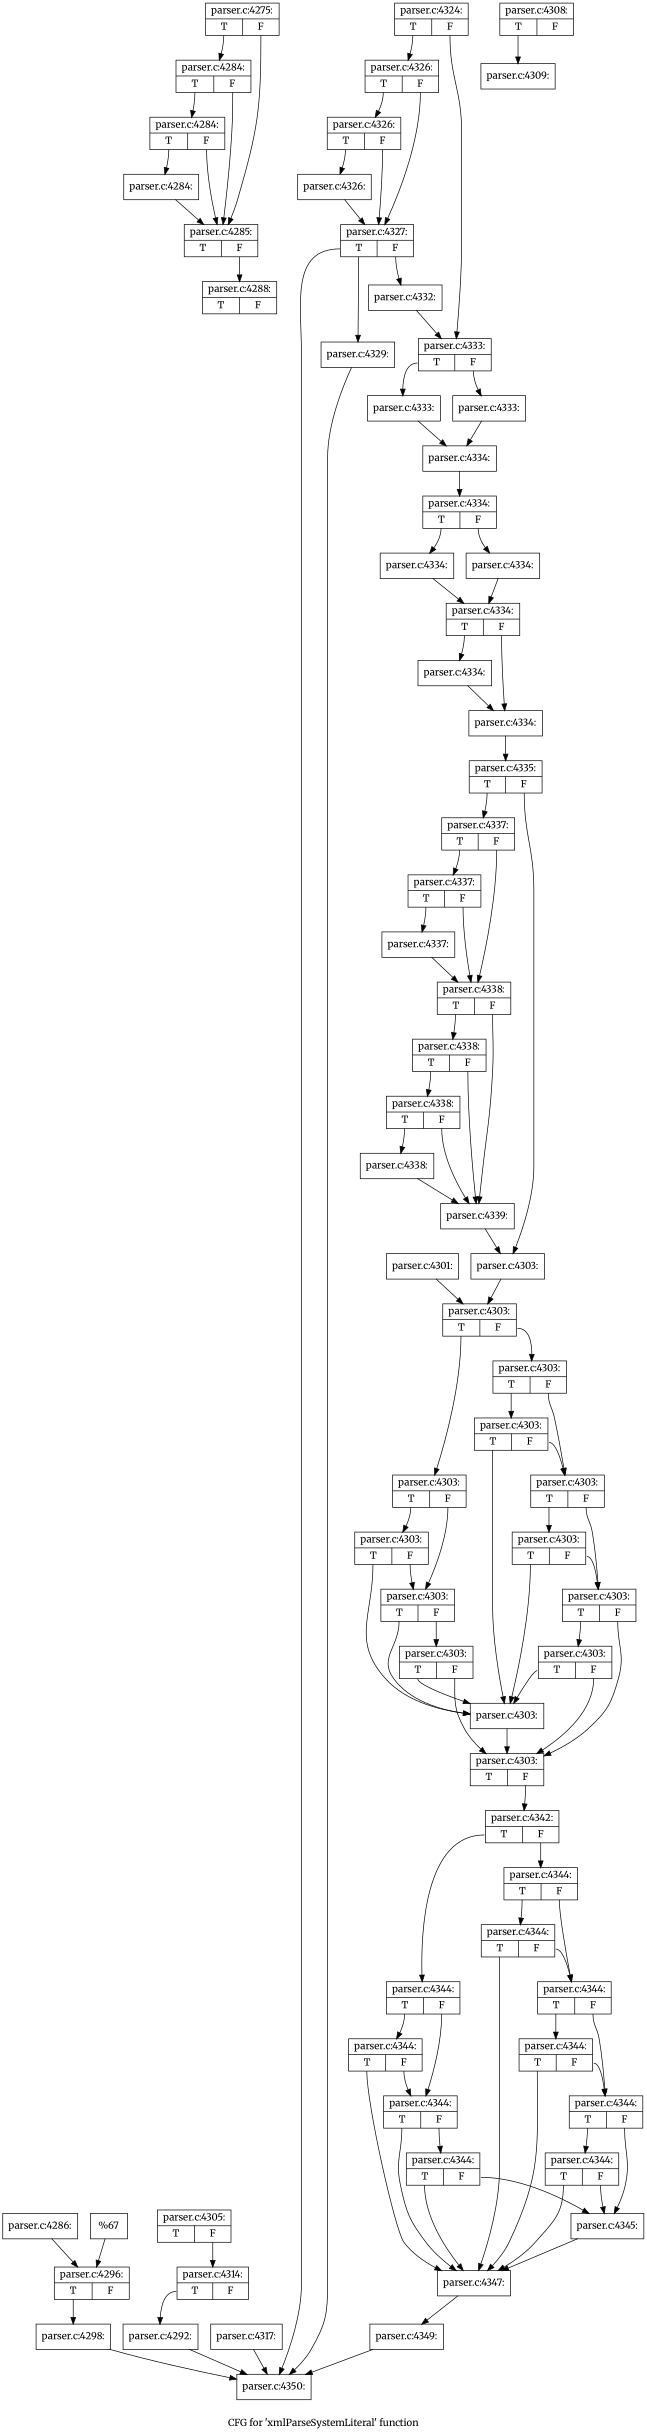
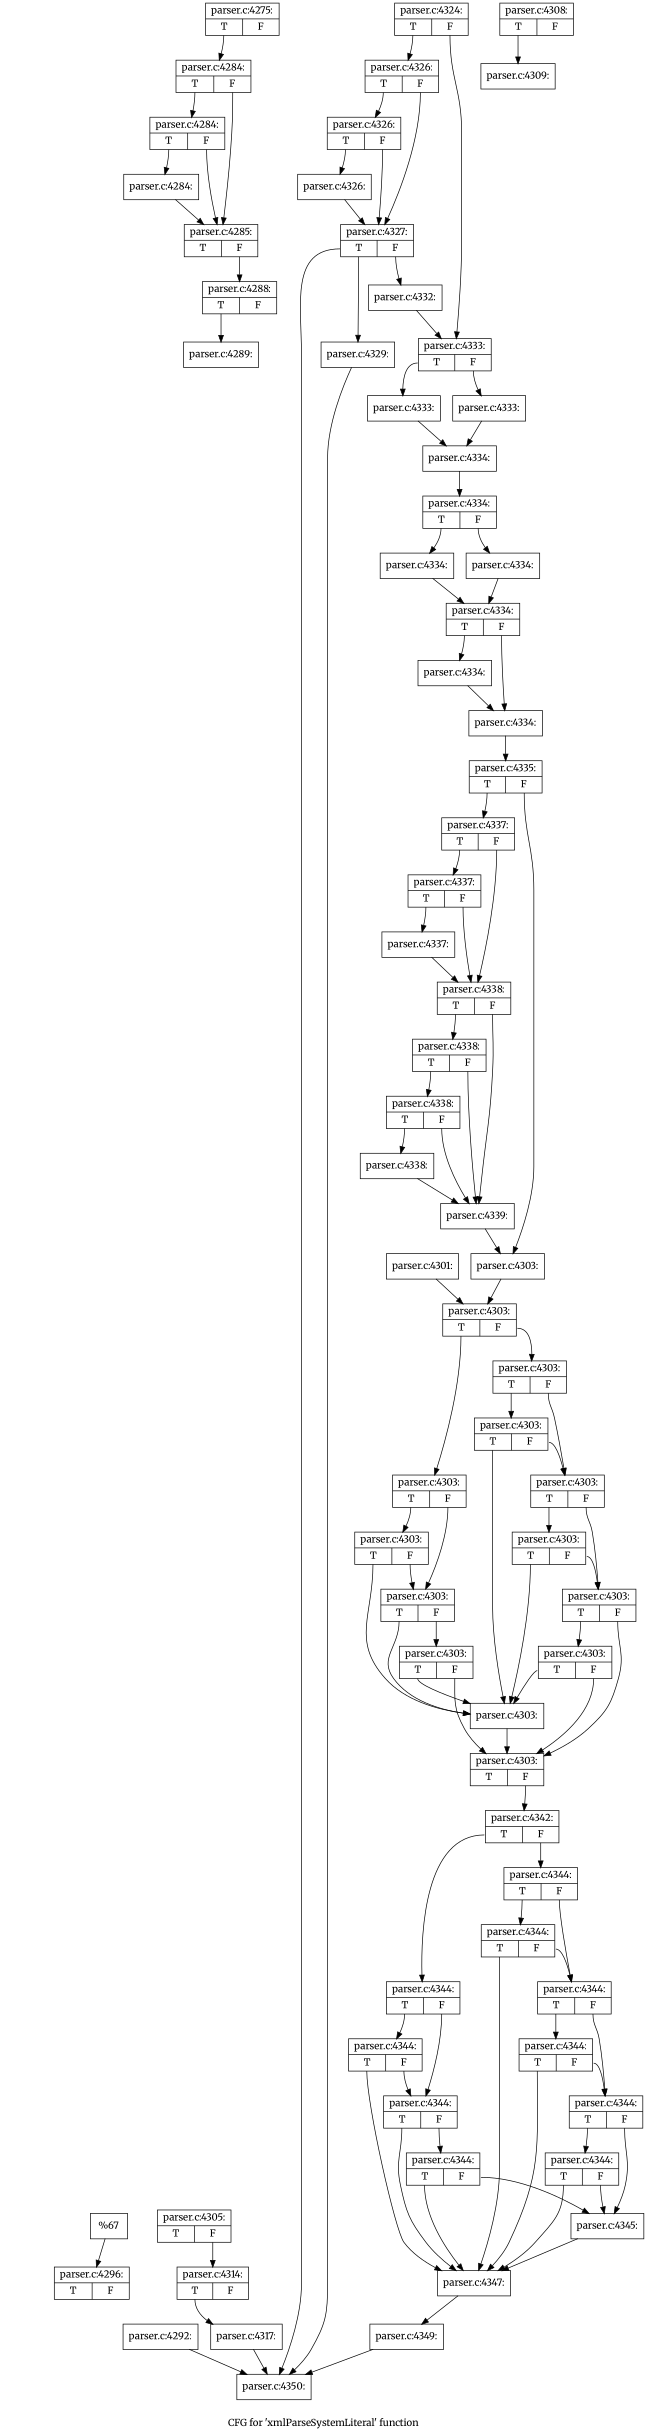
edge "parser.c:4275:" -> "parser.c:4285:": removed
node "parser.c:4289:": added
node "parser.c:4286:": removed
edge "parser.c:4314:" -> "parser.c:4292:": now "parser.c:4314:" -> "parser.c:4317:"
node "parser.c:4298:": removed
